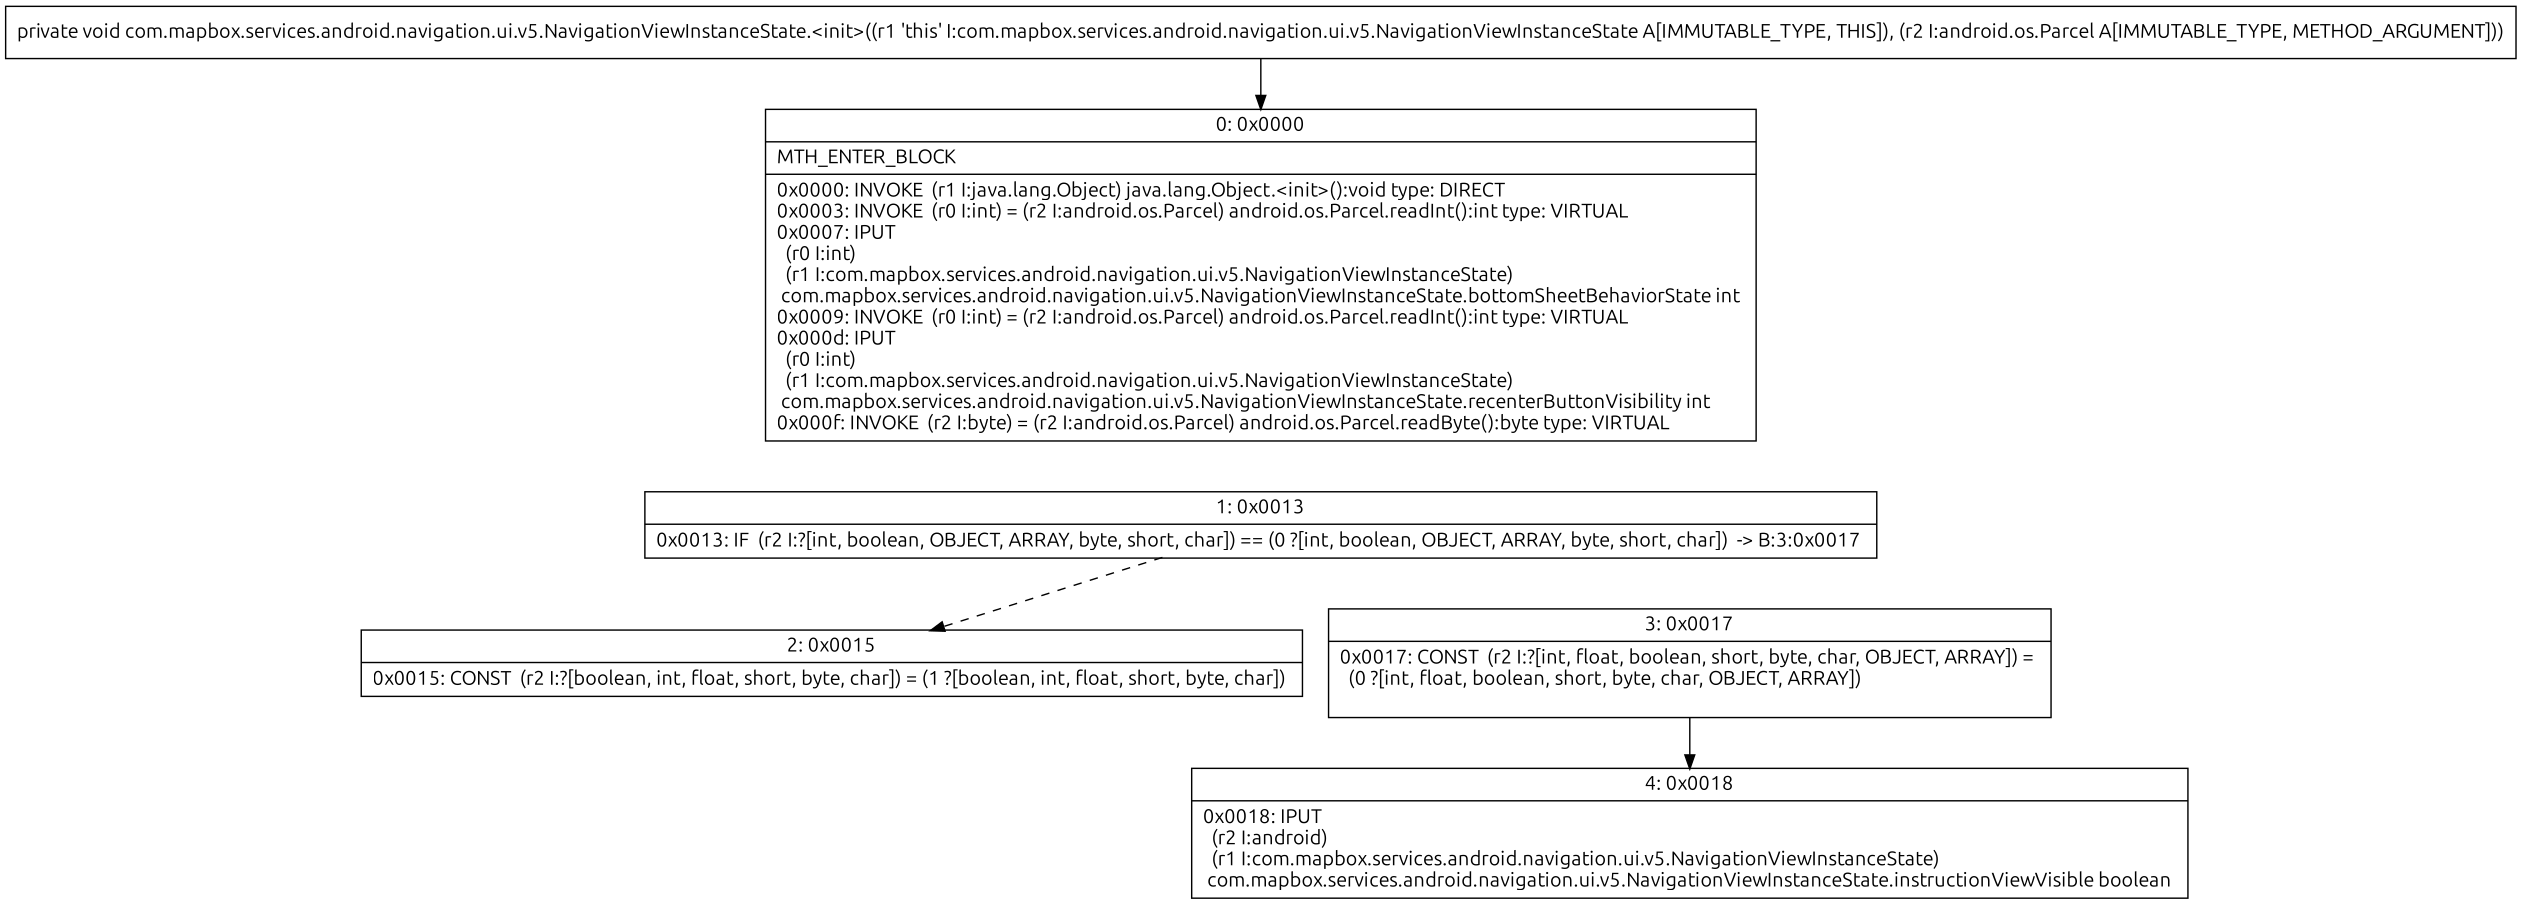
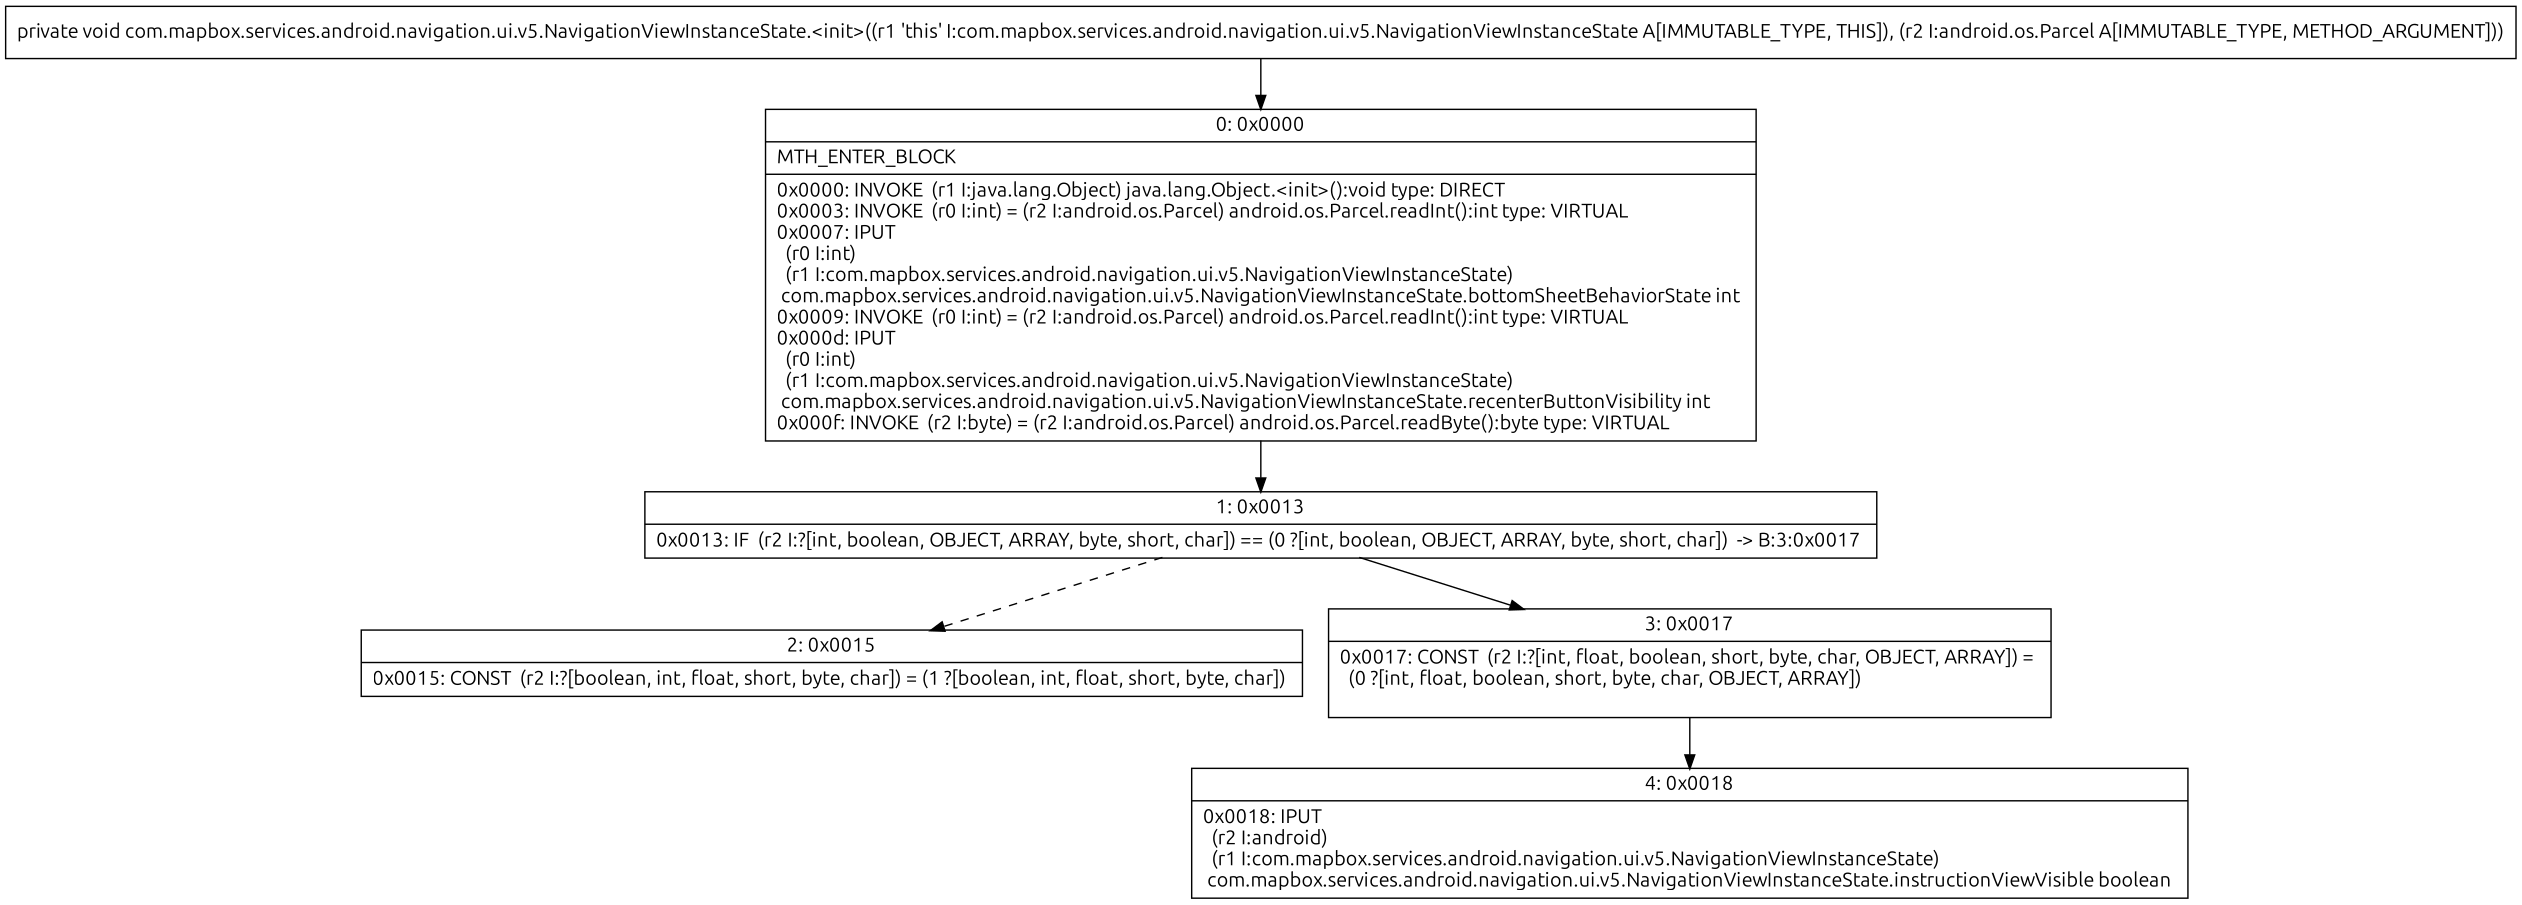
edge "0: 0x0000" -> "1: 0x0013": added
edge "1: 0x0013" -> "3: 0x0017": added
